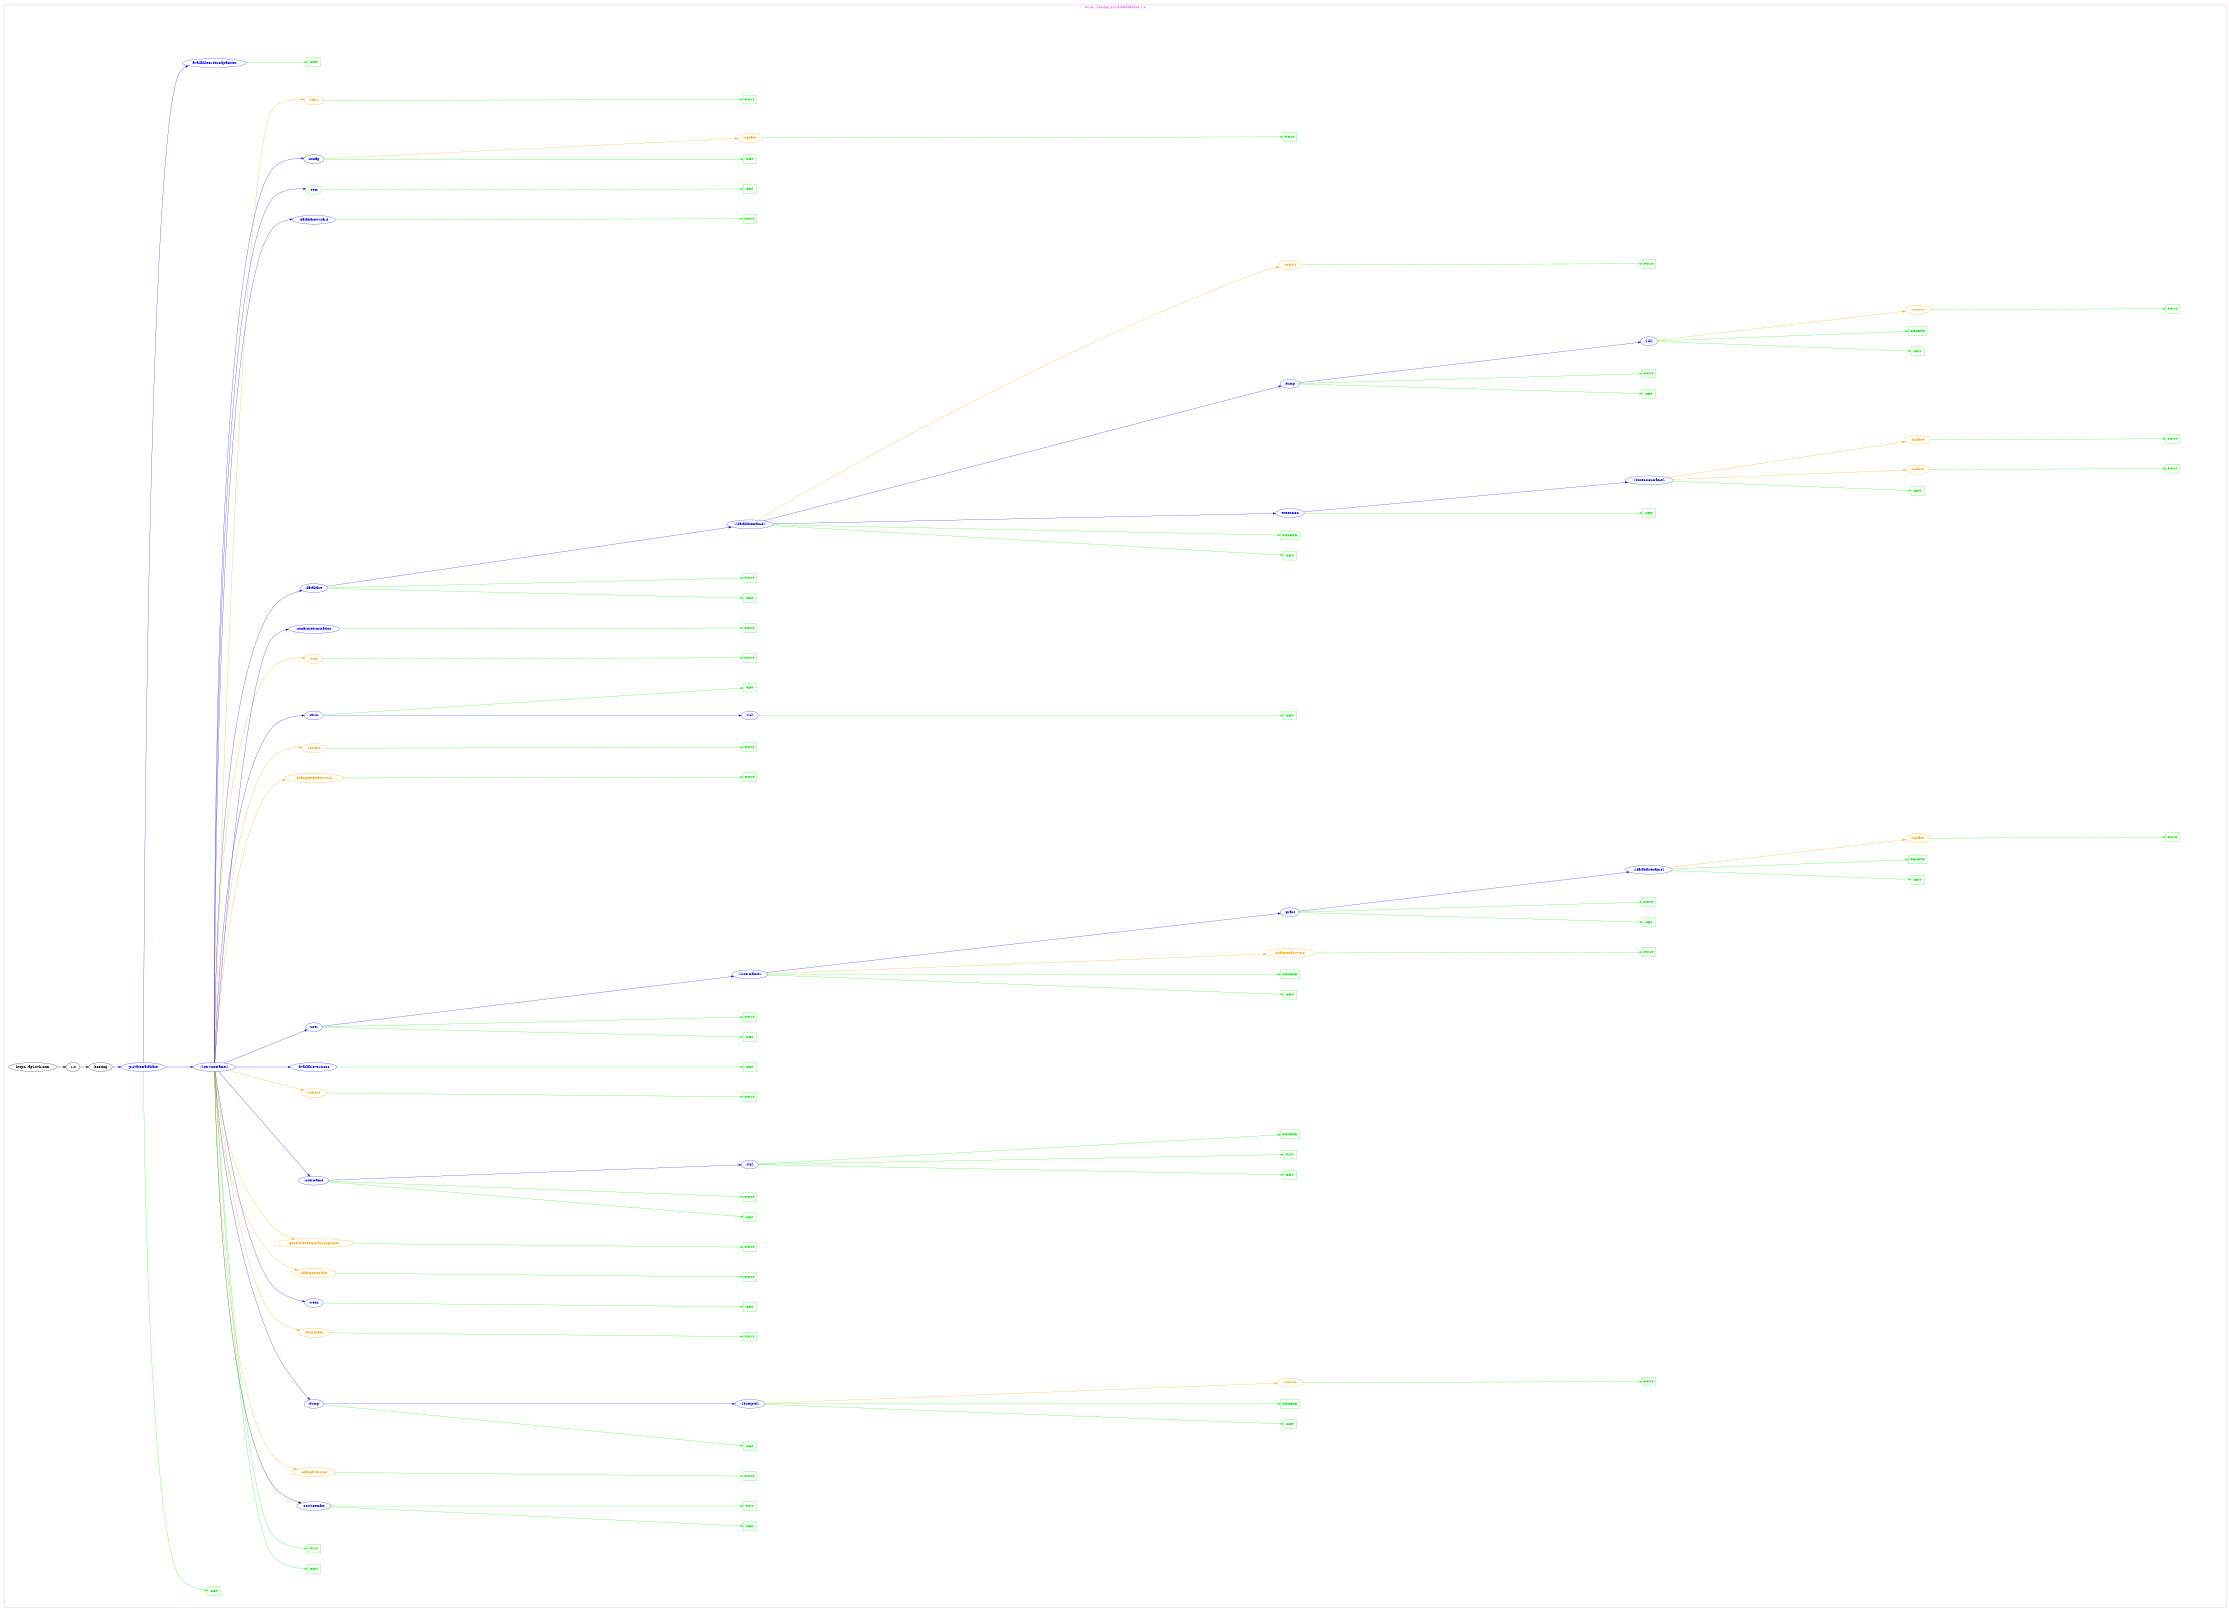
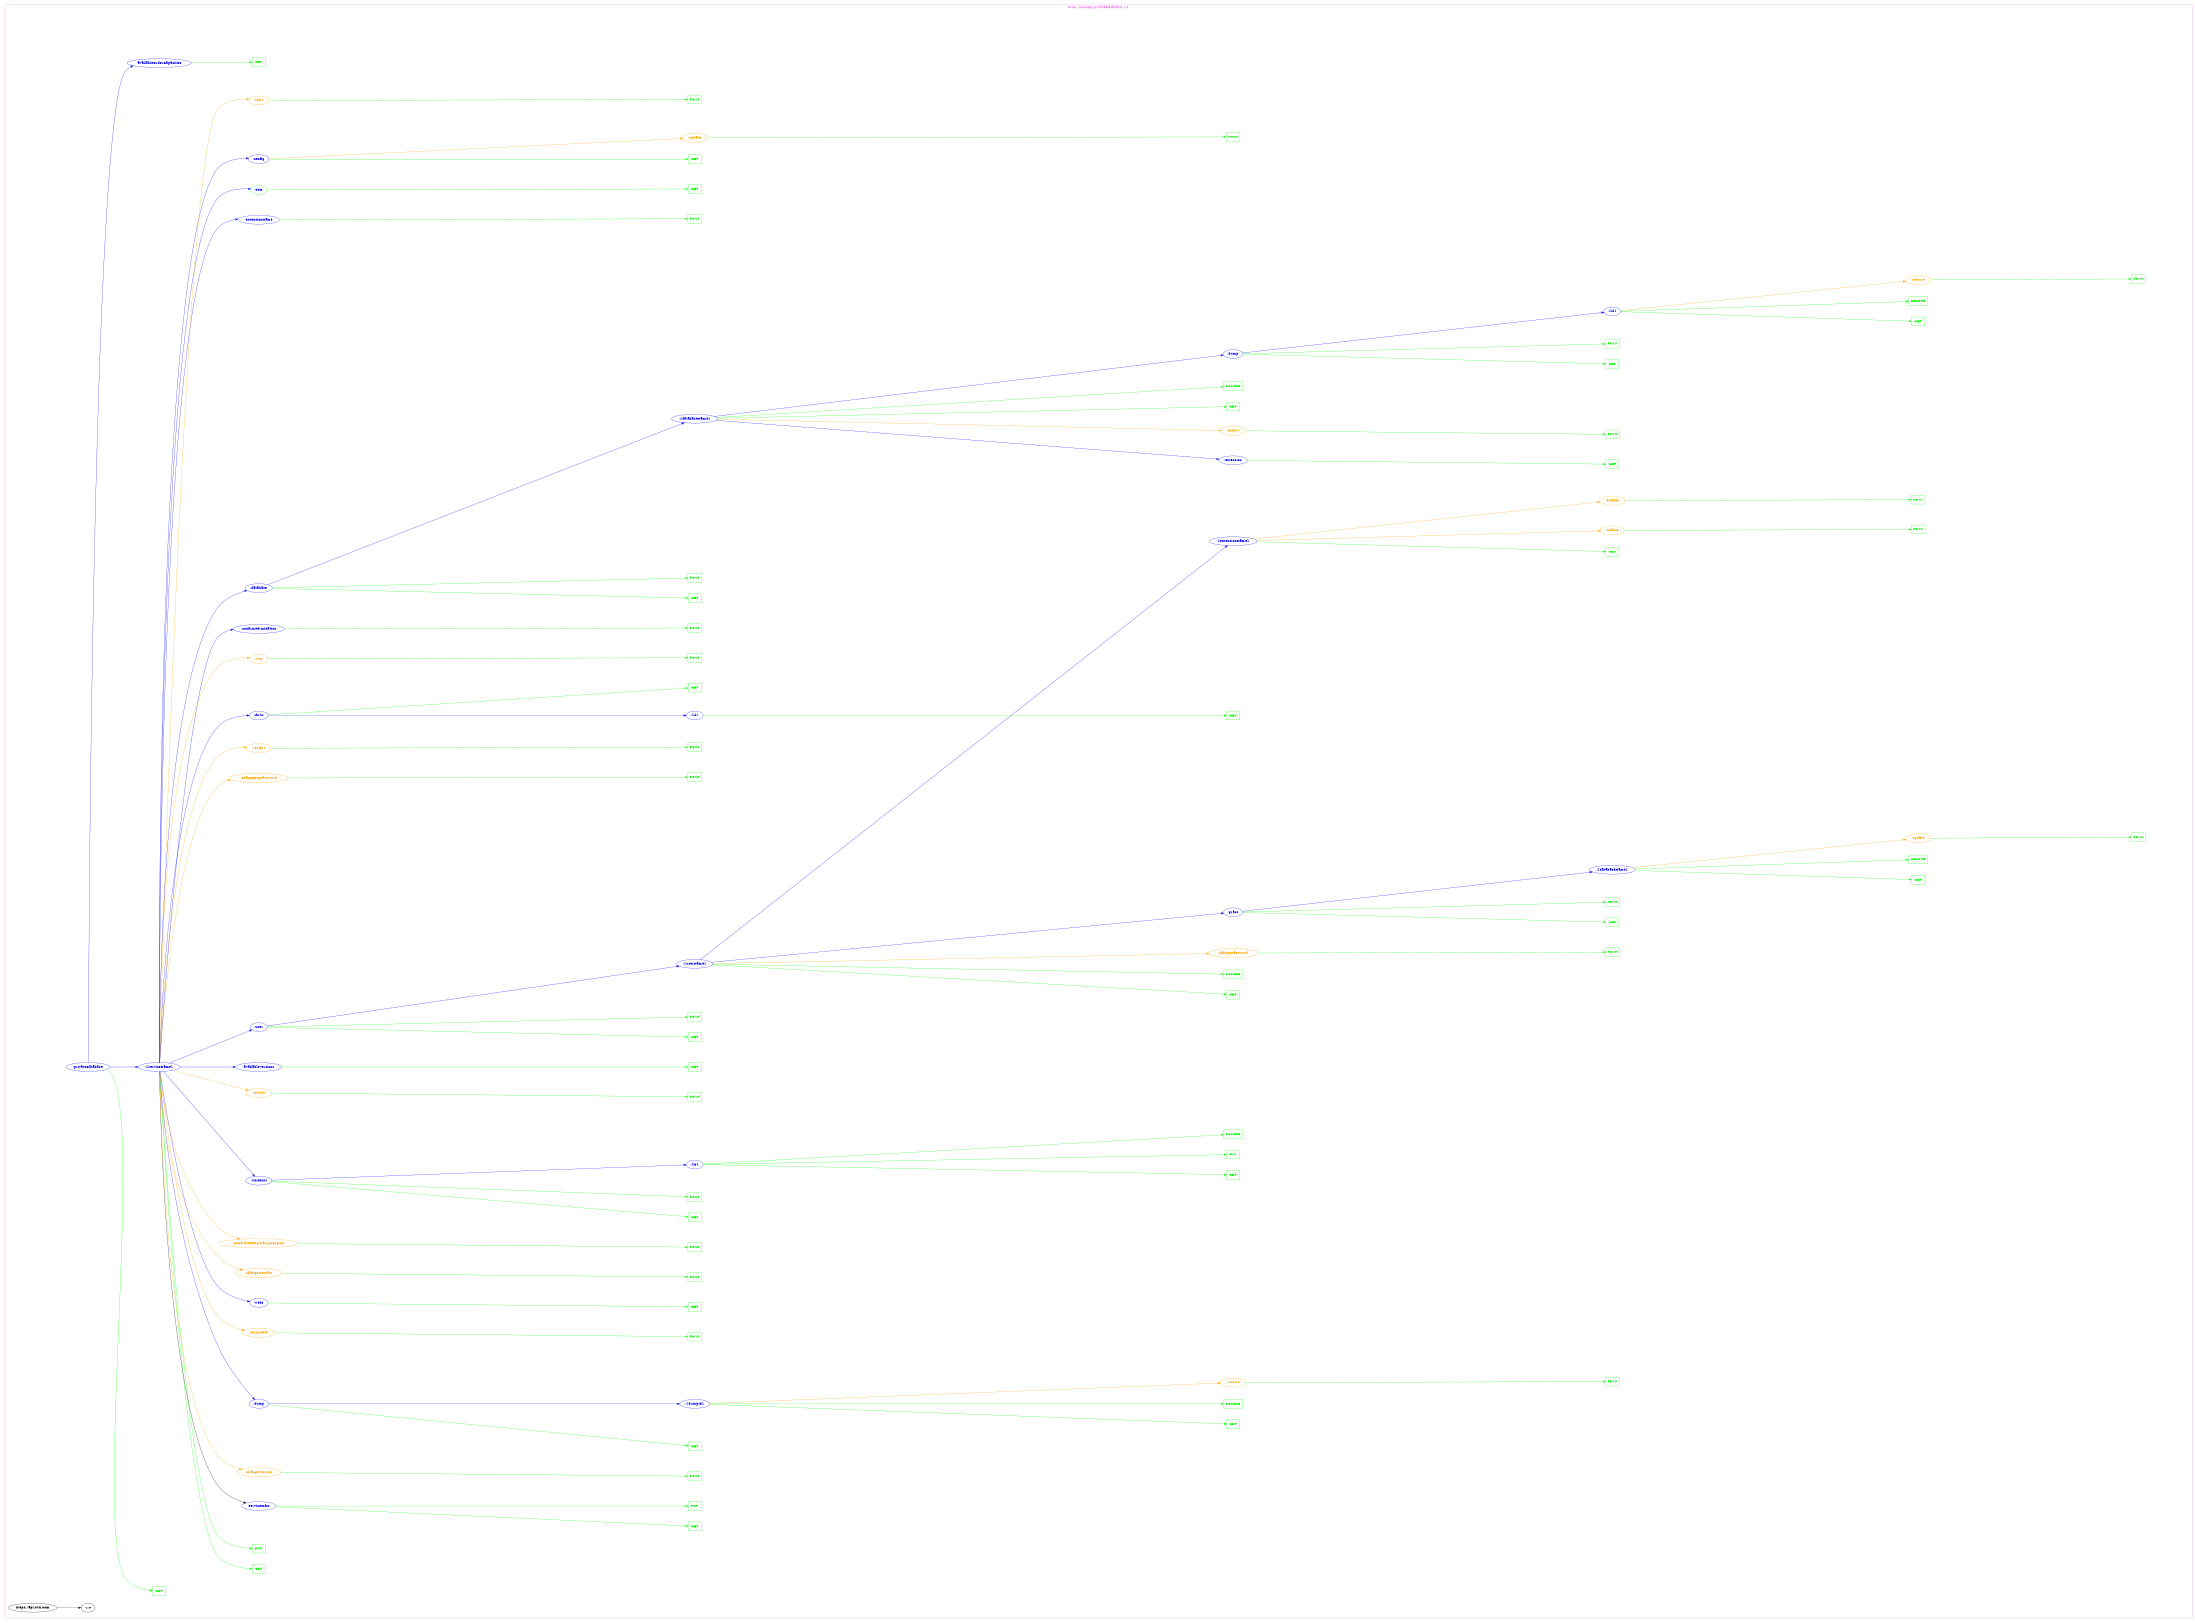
node "/config": color black -> blue
node "/databaseWizard": label "/databaseWizard" -> "/extensionName"
edge "/extension" -> "/{extensionName}": now "/{userName}" -> "/{extensionName}"
node "/hosting": removed
node "/userName": label "/userName" -> "/whitelist"
